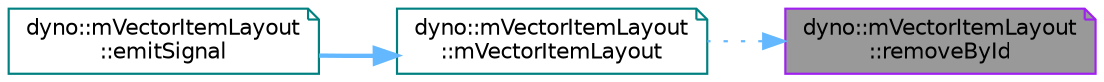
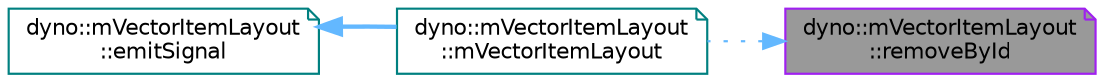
edge "dyno::mVectorItemLayout ::emitSignal" -> "dyno::mVectorItemLayout ::mVectorItemLayout": reversed
